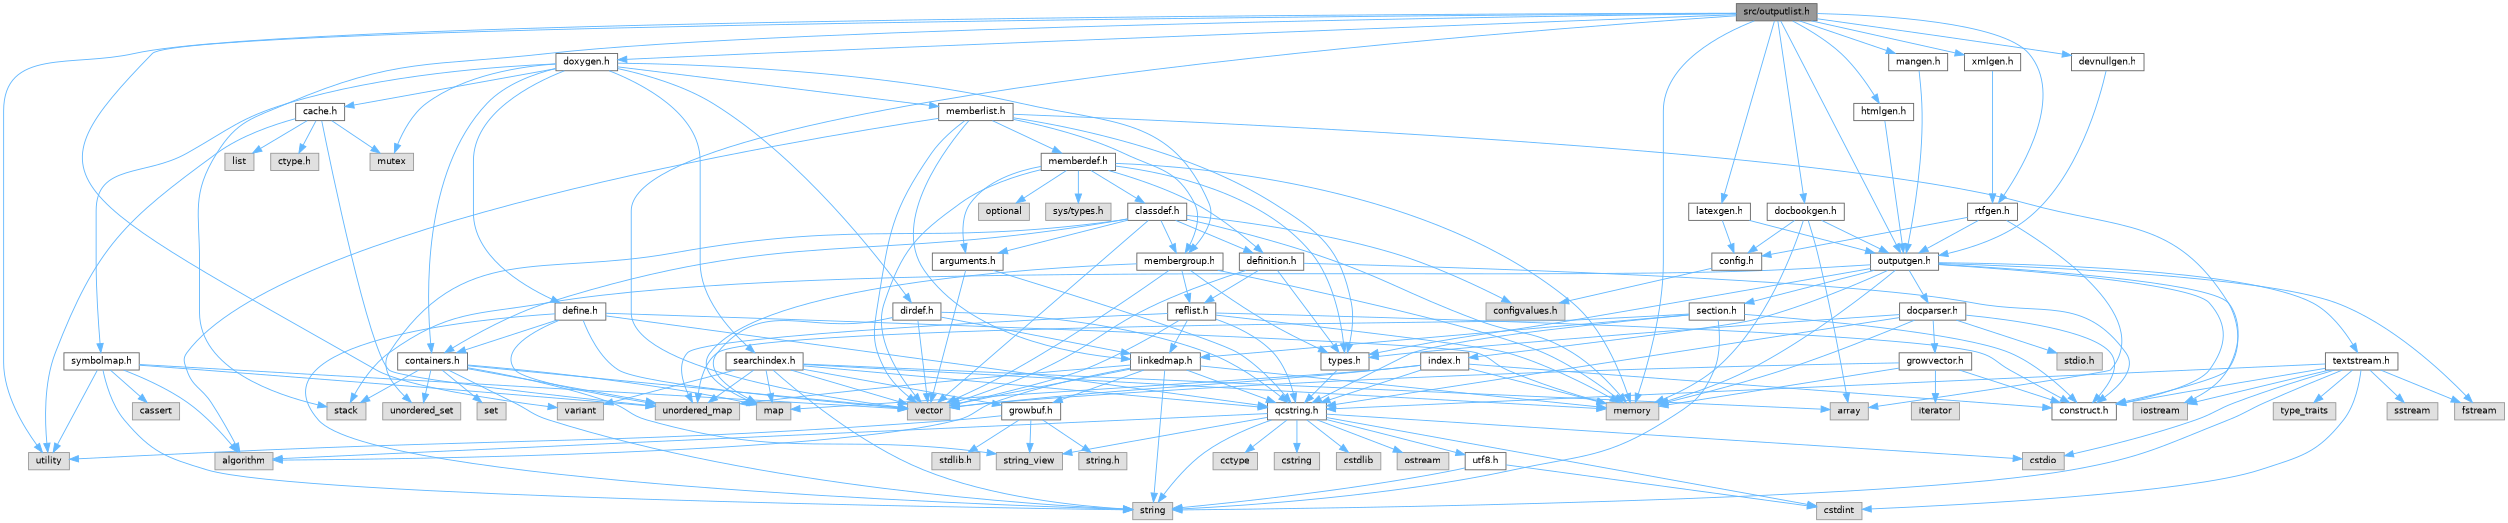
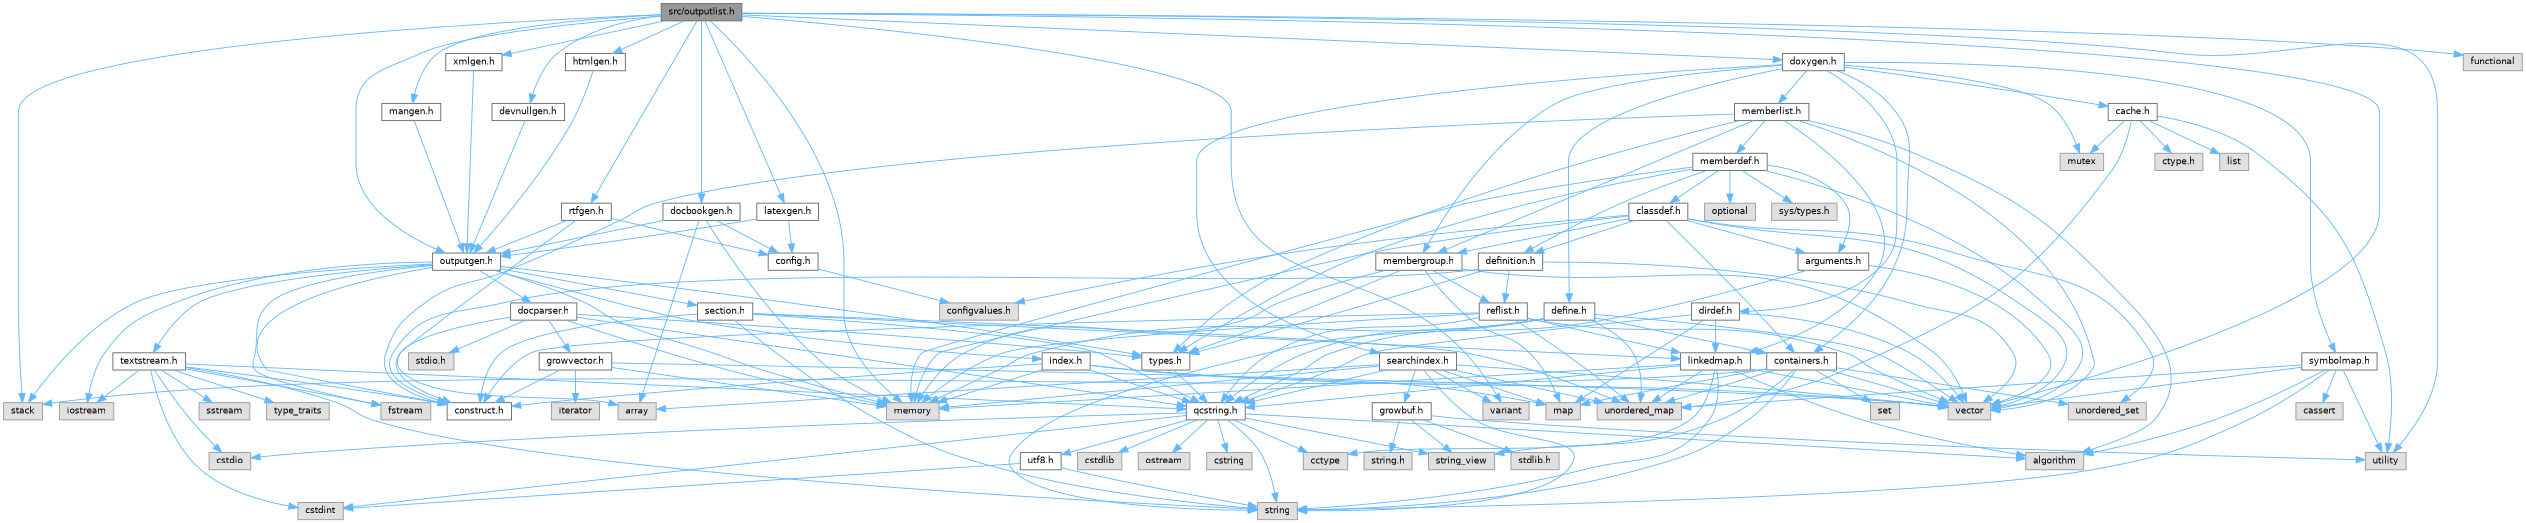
node "functional": added
edge "xmlgen.h" -> "rtfgen.h": now "xmlgen.h" -> "outputgen.h"
edge "linkedmap.h" -> "growbuf.h": now "linkedmap.h" -> "cctype"
